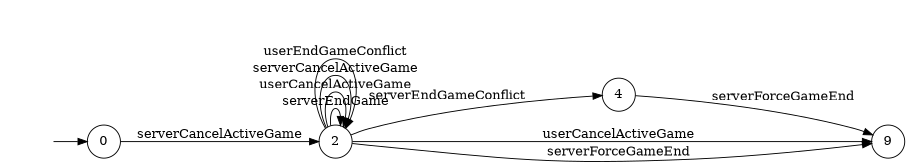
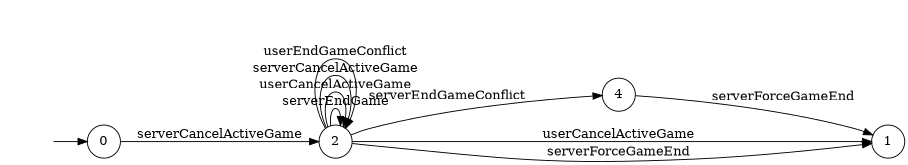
node "9": label "9" -> "1"
